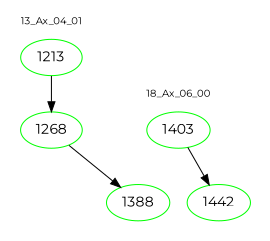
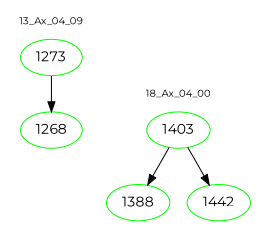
cluster "13_Ax_04_01": label "13_Ax_04_01" -> "13_Ax_04_09"
node "1213": label "1213" -> "1273"
cluster "18_Ax_06_00": label "18_Ax_06_00" -> "18_Ax_04_00"
edge "1268" -> "1388": now "1403" -> "1388"
